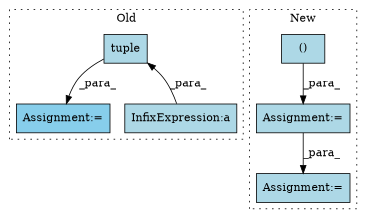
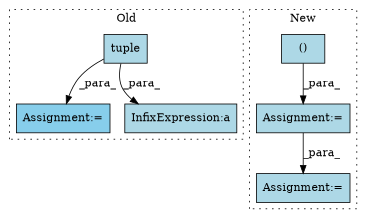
edge "InfixExpression:a" -> "tuple": reversed
